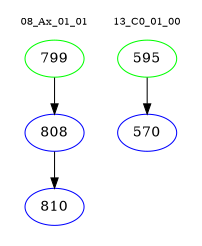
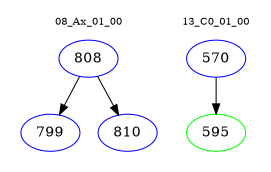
cluster "08_Ax_01_01": label "08_Ax_01_01" -> "08_Ax_01_00"
node "799": color green -> blue
edge "799" -> "808": reversed
edge "595" -> "570": reversed
